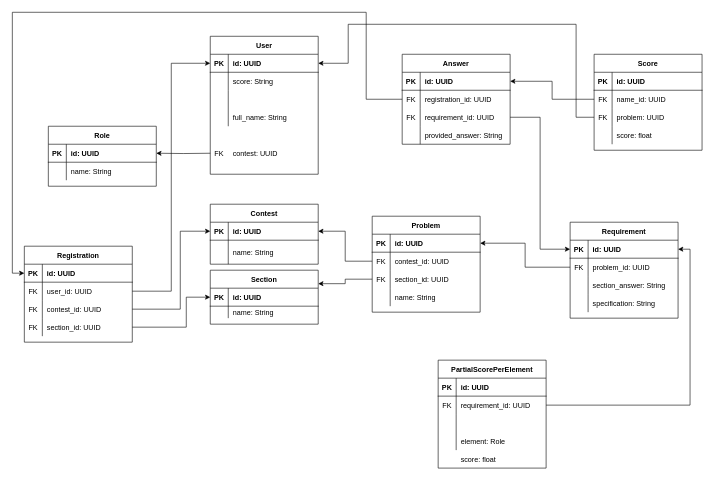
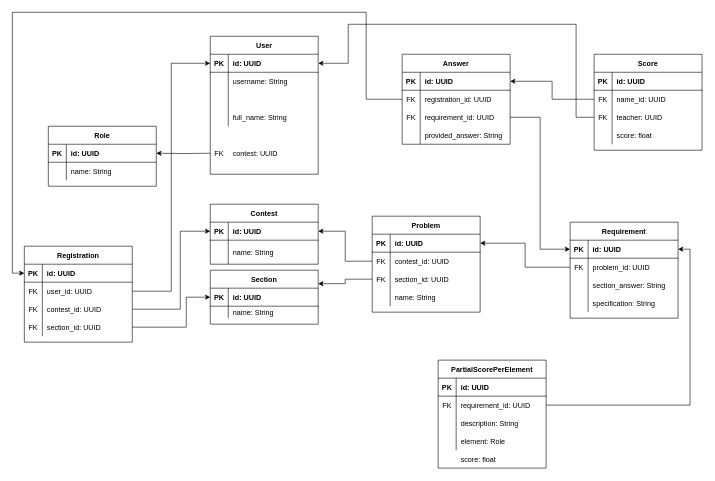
node "score: String": label "score: String" -> "username: String"
node "problem: UUID": label "problem: UUID" -> "teacher: UUID"
node "description: String": added
